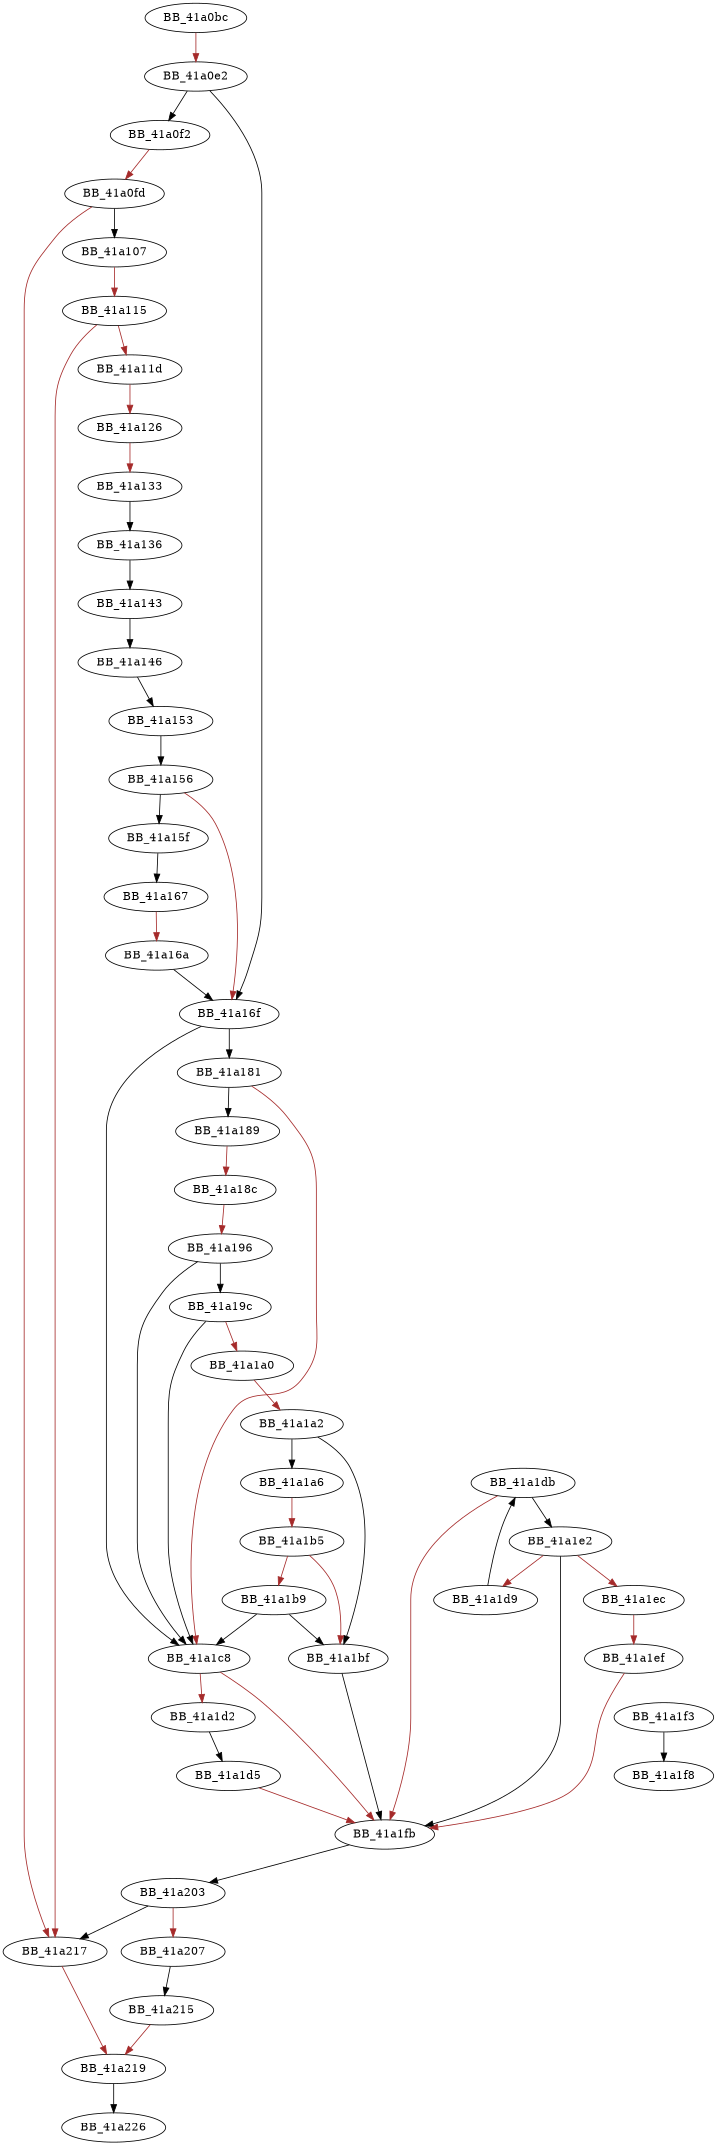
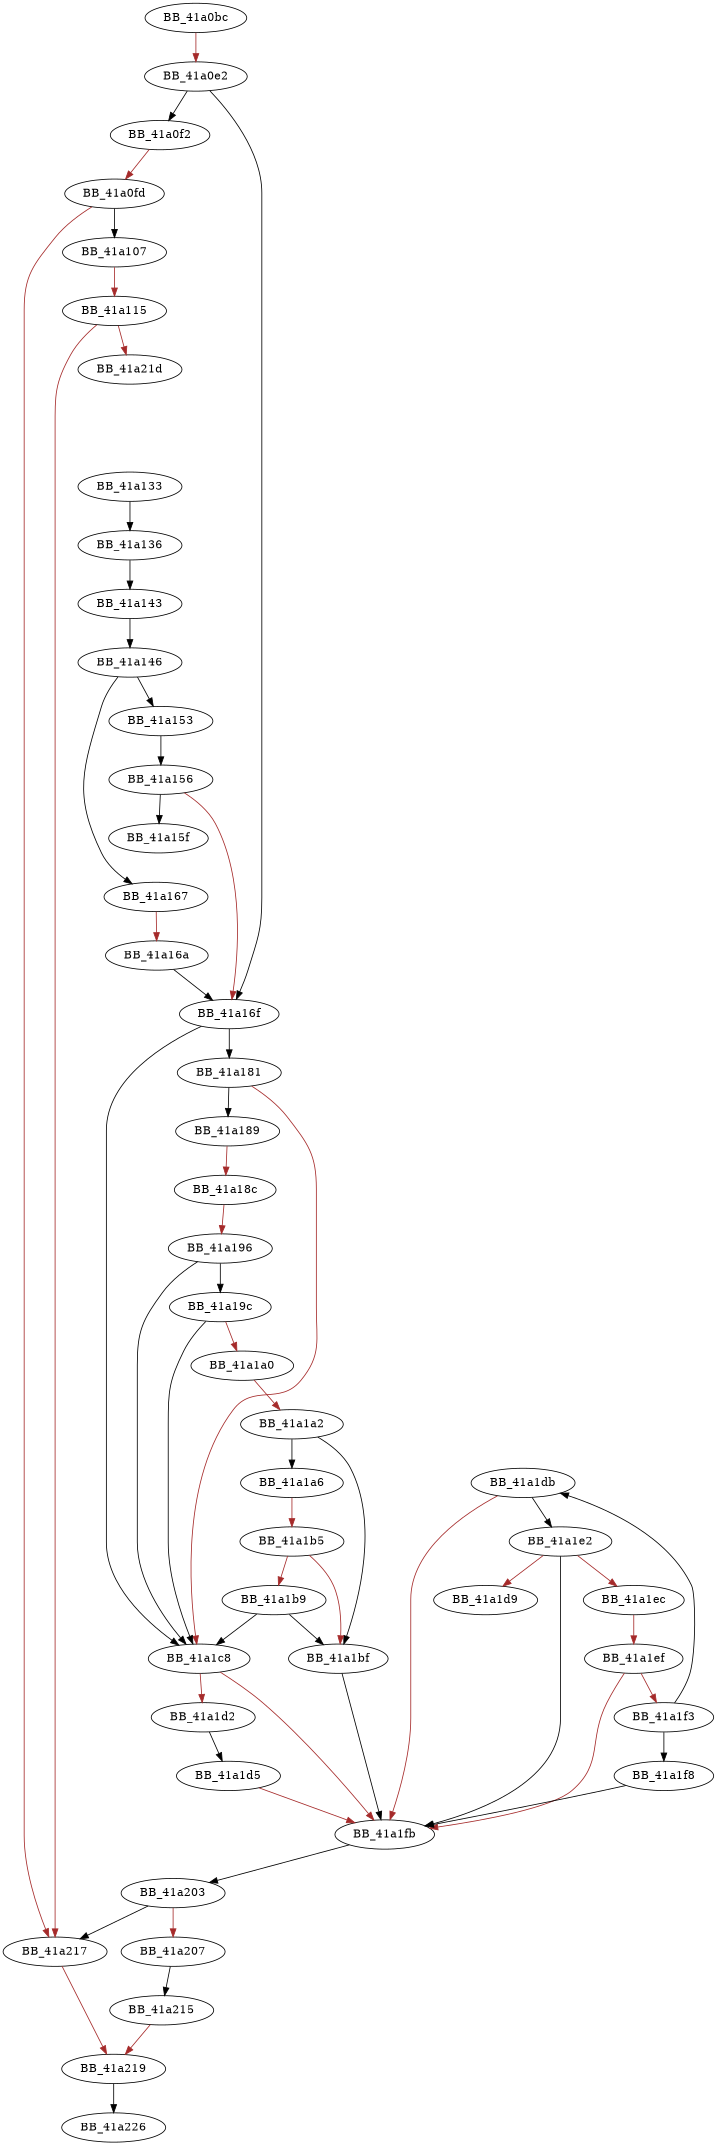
node "BB_41a11d": label "BB_41a11d" -> "BB_41a21d"
node "BB_41a126": removed
edge "BB_41a15f" -> "BB_41a167": now "BB_41a146" -> "BB_41a167"
edge "BB_41a1d9" -> "BB_41a1db": now "BB_41a1f3" -> "BB_41a1db"
edge "BB_41a1ef" -> "BB_41a1f3": added
edge "BB_41a1f8" -> "BB_41a1fb": added
